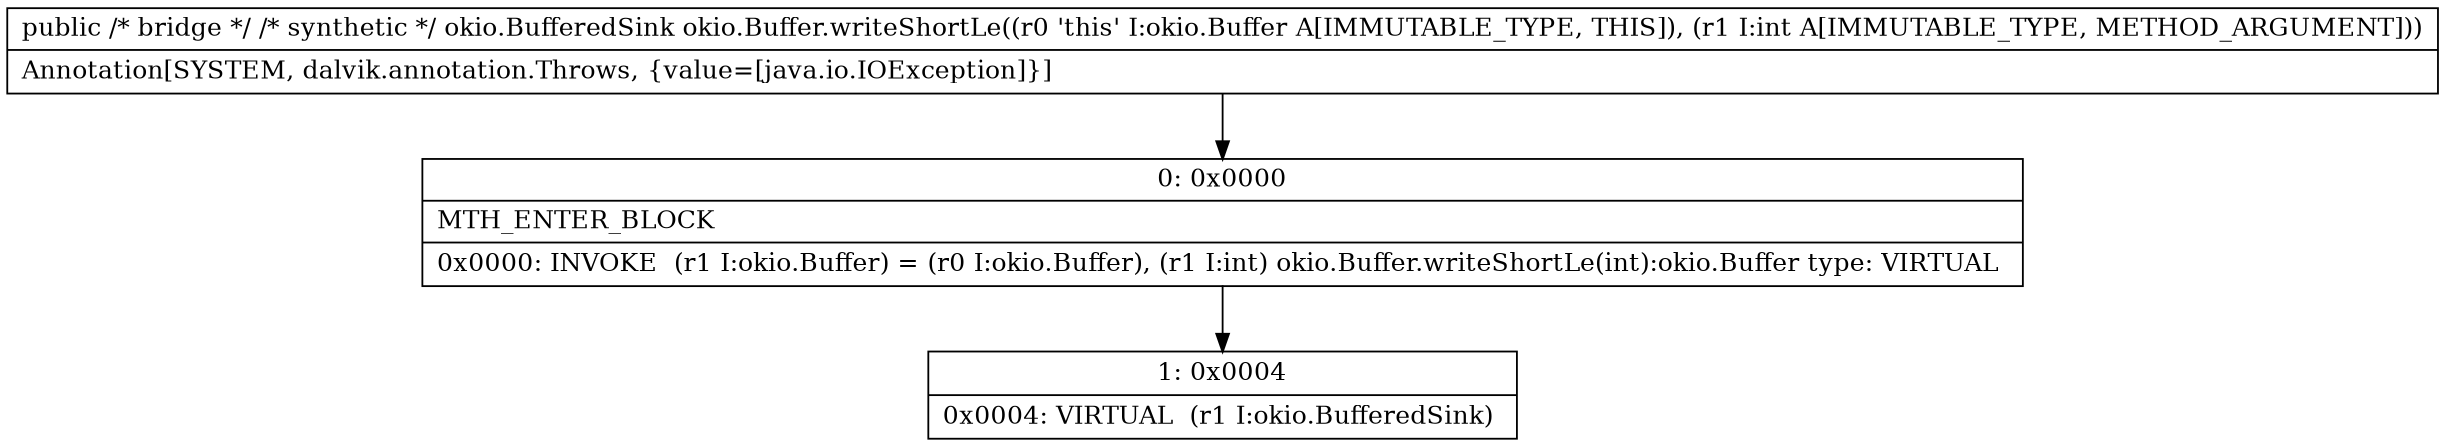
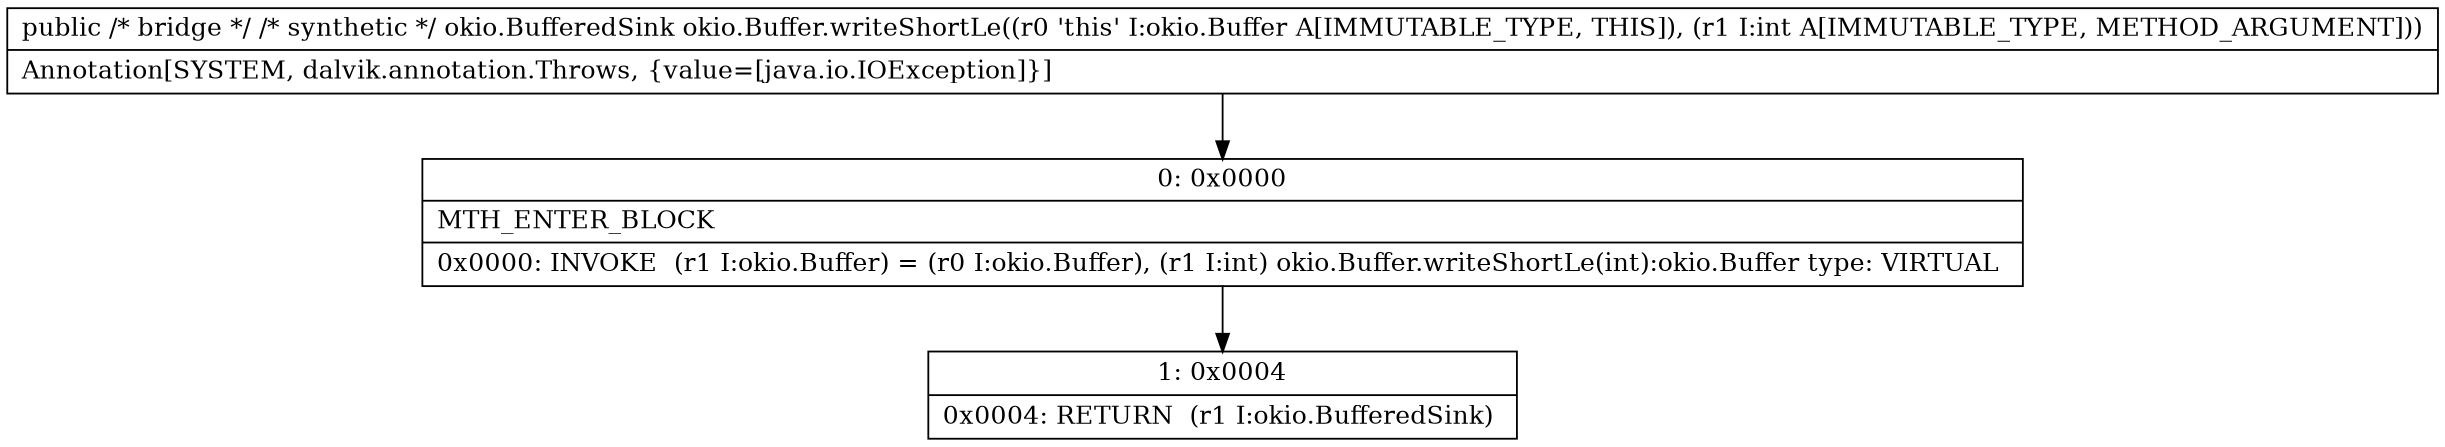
node "1: 0x0004": text "0x0004: VIRTUAL  (r1 I:okio.BufferedSink)" -> "0x0004: RETURN  (r1 I:okio.BufferedSink)"
